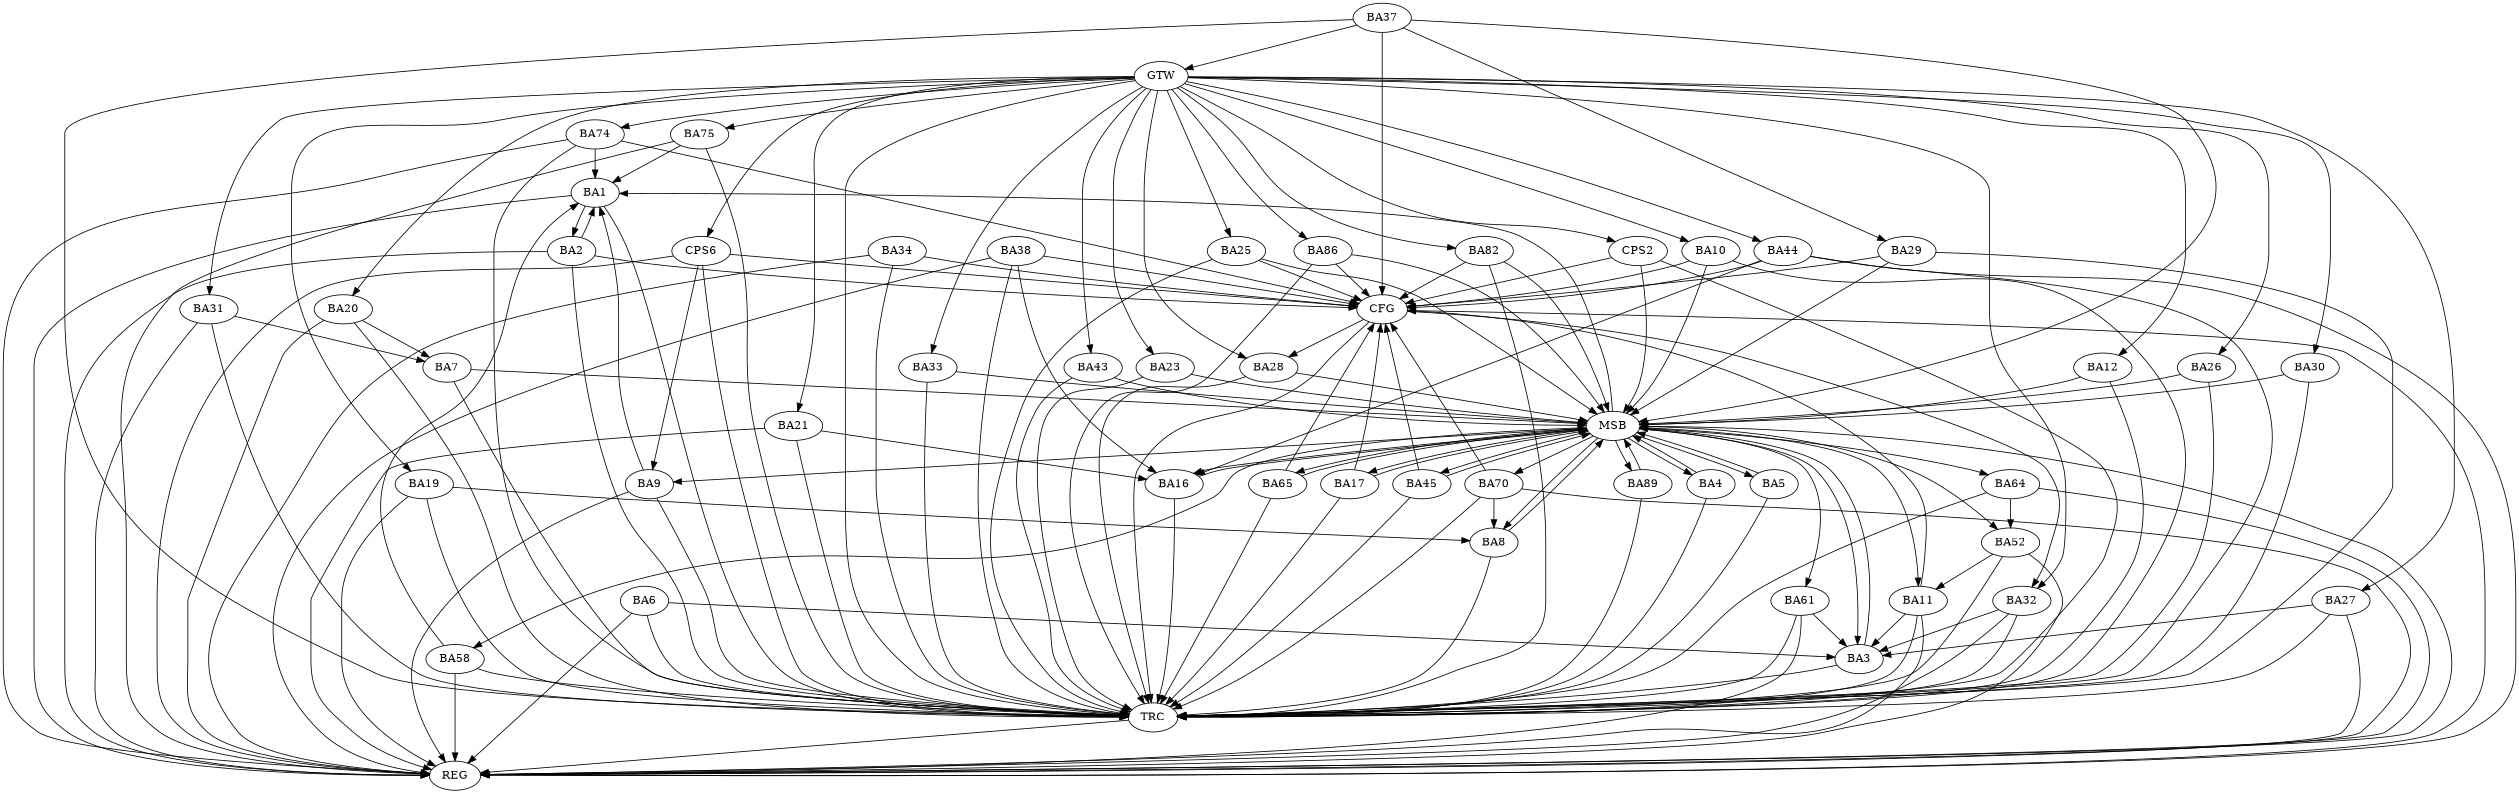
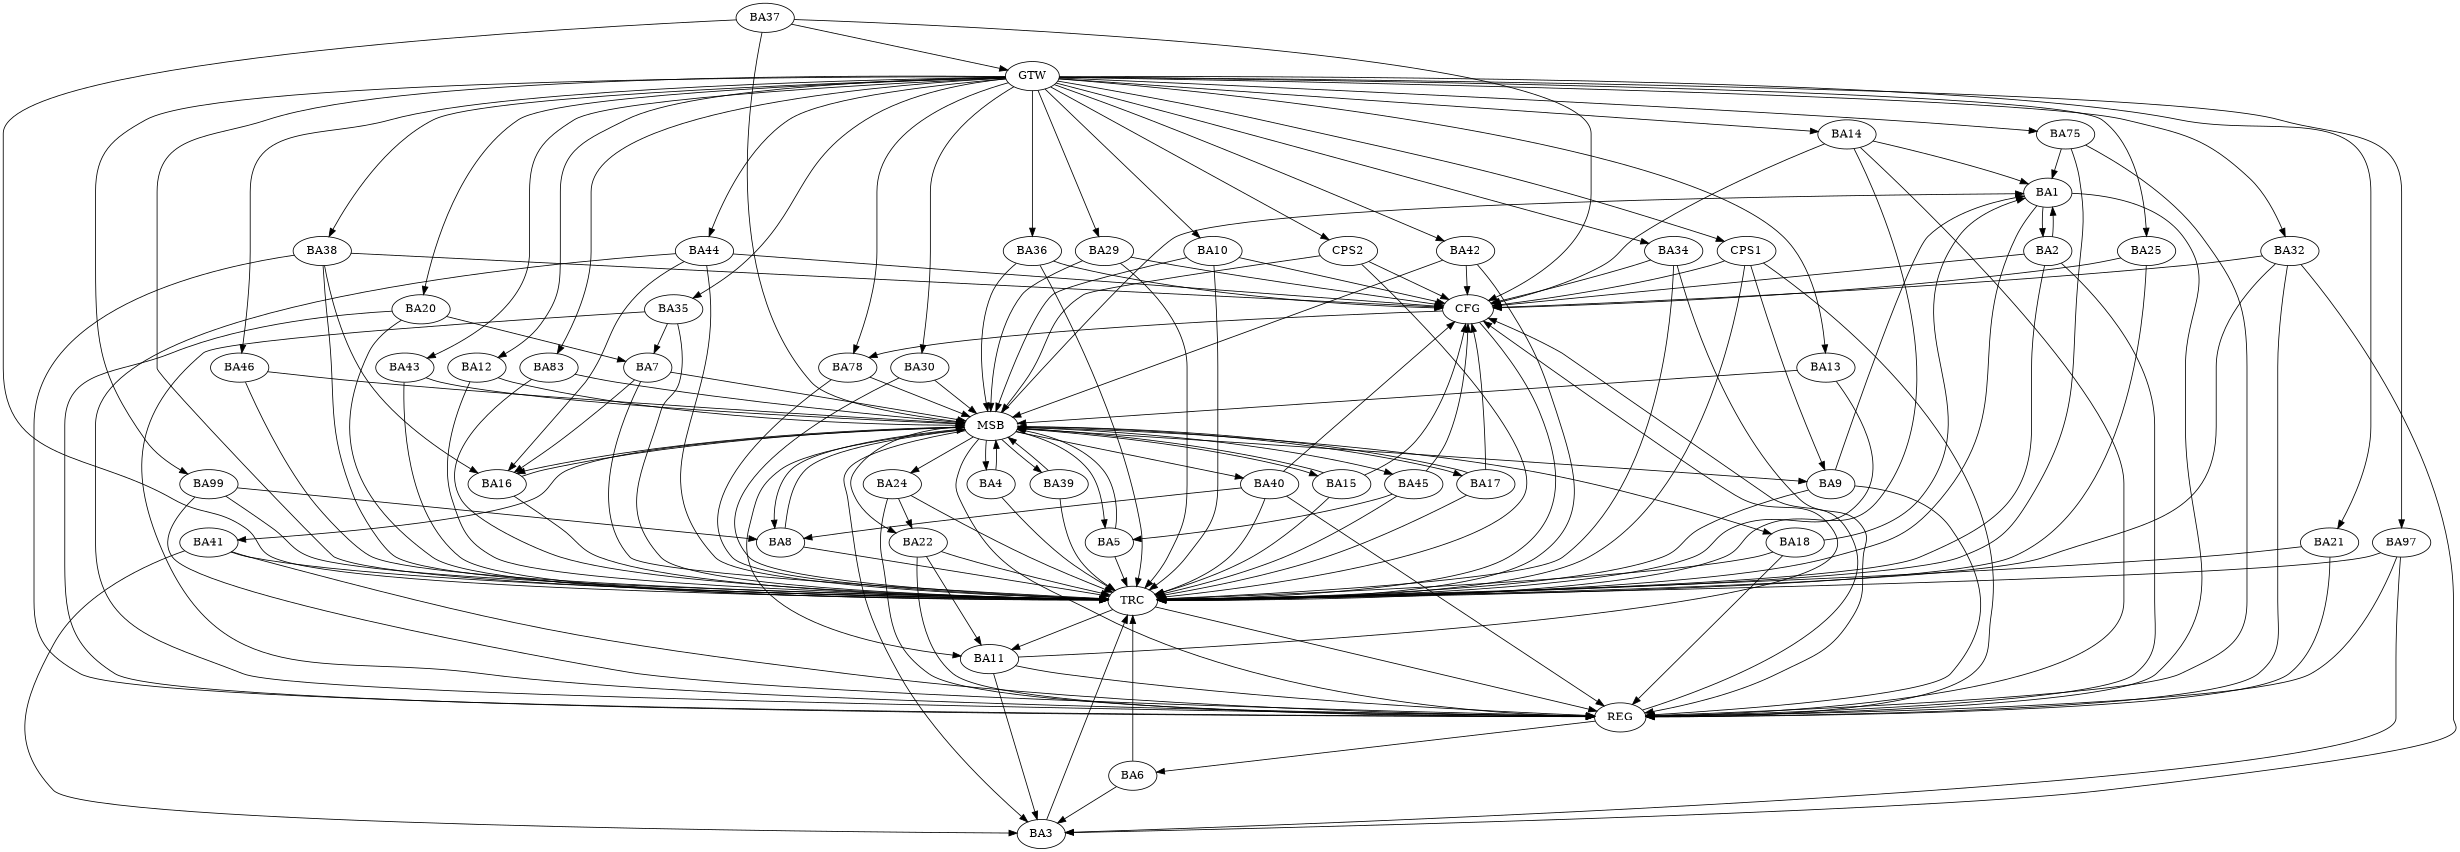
edge "GTW" -> "BA38": added
edge "BA37" -> "BA29": now "GTW" -> "BA29"
node "BA74": label "BA74" -> "BA14"
edge "GTW" -> "BA34": added
node "CPS6": label "CPS6" -> "CPS1"
node "BA86": label "BA86" -> "BA36"
node "BA82": label "BA82" -> "BA42"
node "BA31": label "BA31" -> "BA35"
edge "BA25" -> "MSB": removed
node "BA33": label "BA33" -> "BA83"
node "BA23": label "BA23" -> "BA13"
node "BA28": label "BA28" -> "BA78"
node "BA26": label "BA26" -> "BA46"
edge "CFG" -> "BA32": reversed
edge "BA21" -> "BA16": now "BA7" -> "BA16"
edge "BA45" -> "MSB": now "BA45" -> "BA5"
edge "BA3" -> "MSB": removed
node "BA19": label "BA19" -> "BA99"
node "BA65": label "BA65" -> "BA15"
node "BA70": label "BA70" -> "BA40"
node "BA89": label "BA89" -> "BA39"
node "BA64": label "BA64" -> "BA24"
node "BA52": label "BA52" -> "BA22"
node "BA61": label "BA61" -> "BA41"
node "BA27": label "BA27" -> "BA97"
node "BA58": label "BA58" -> "BA18"
edge "BA6" -> "REG": reversed
edge "BA11" -> "TRC": reversed
